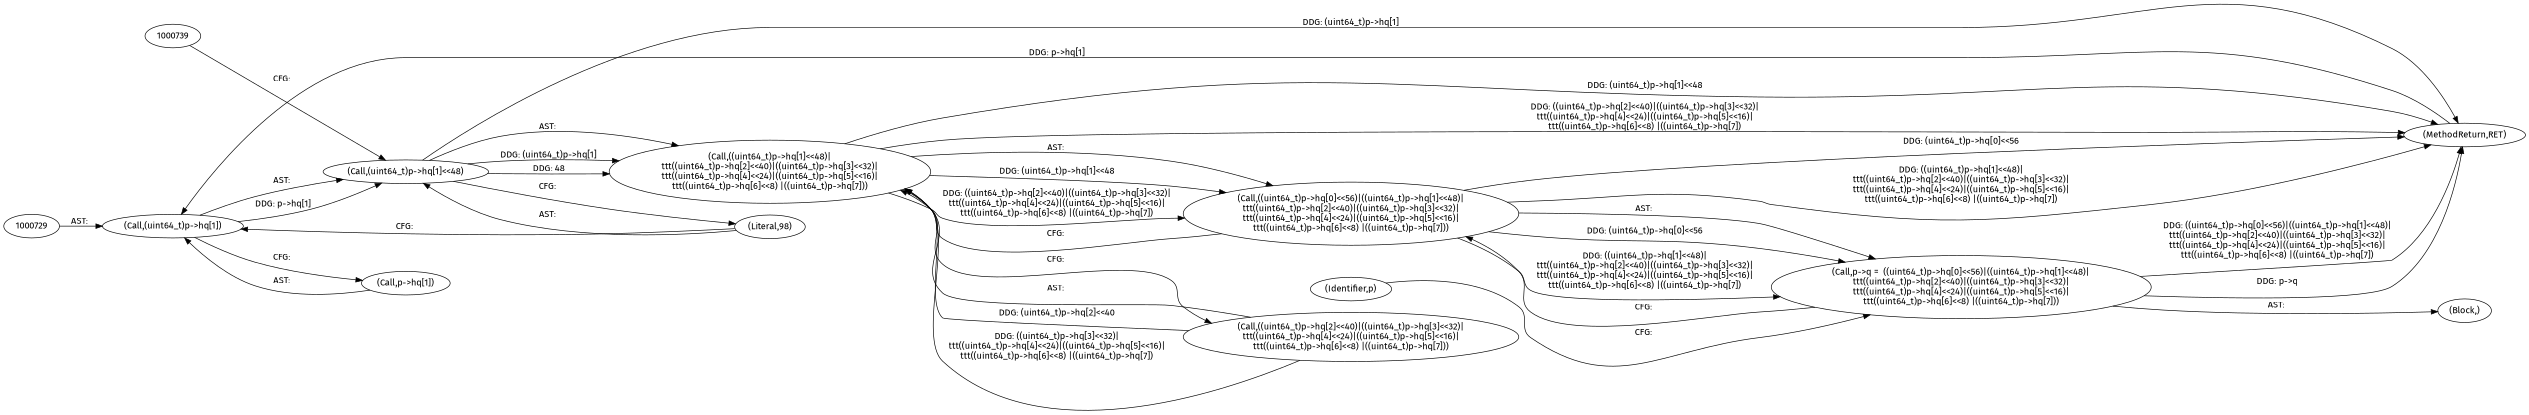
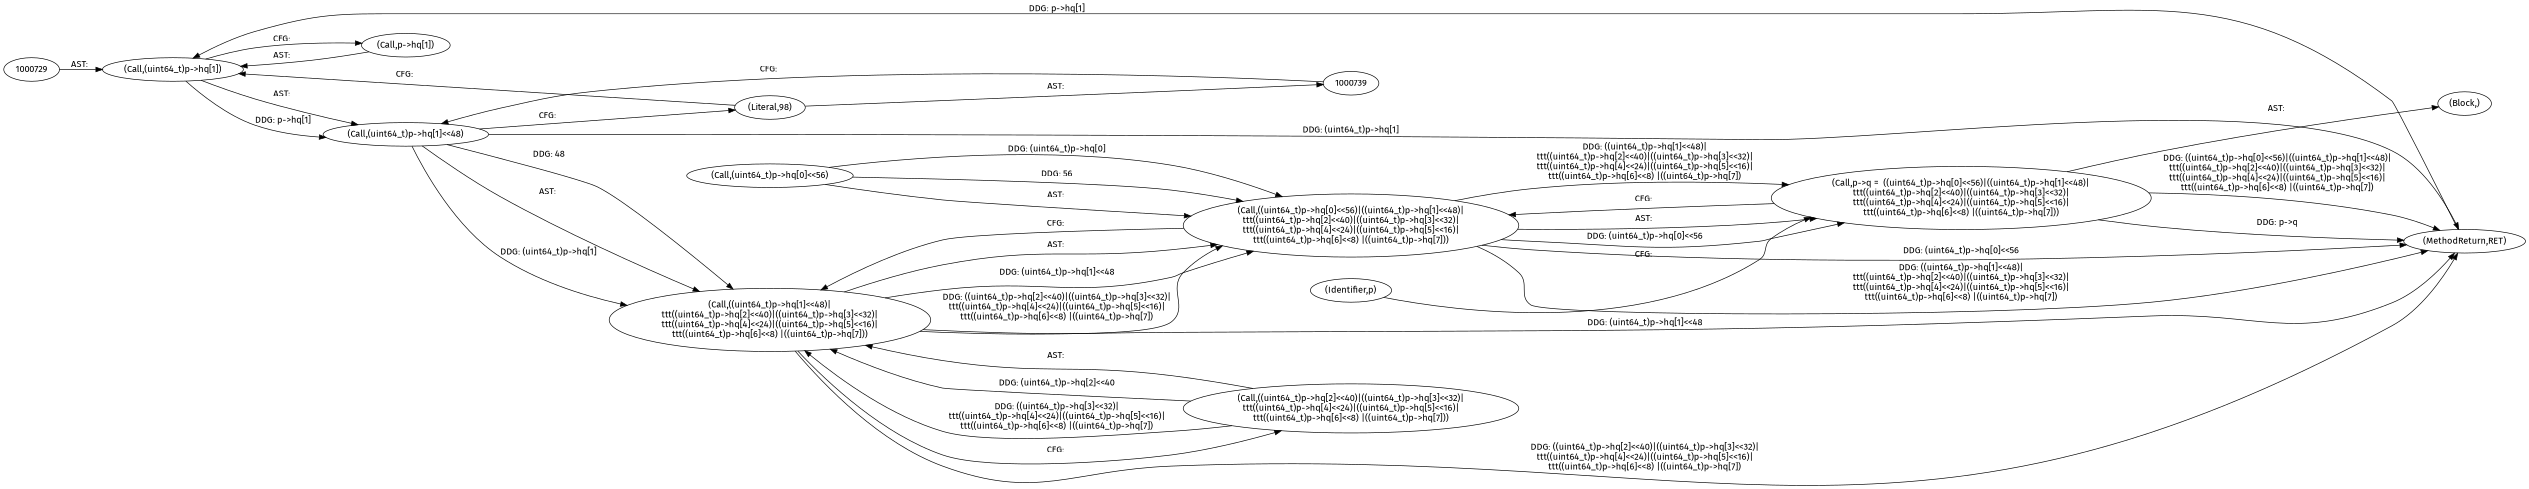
node "(Call,(uint64_t)p->hq[0]<<56)": added
edge "(Literal,98)" -> "(Call,(uint64_t)p->hq[1]<<48)": now "(Literal,98)" -> "1000739"
